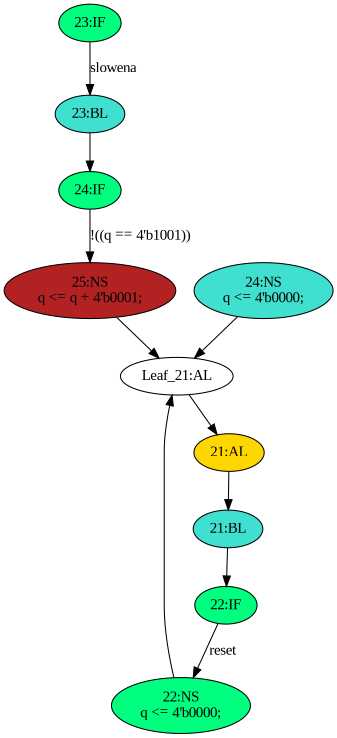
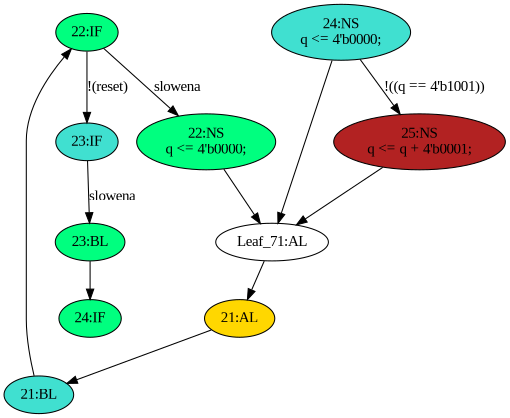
node "23:IF": fillcolor springgreen -> turquoise
edge "22:IF" -> "23:IF": added, label "!(reset)"
node "23:BL": fillcolor turquoise -> springgreen
edge "24:IF" -> "25:NS q <= q + 4'b0001;": now "24:NS q <= 4'b0000;" -> "25:NS q <= q + 4'b0001;"
node "Leaf_21:AL": label "Leaf_21:AL" -> "Leaf_71:AL"
edge "22:IF" -> "22:NS q <= 4'b0000;": label "reset" -> "slowena"
